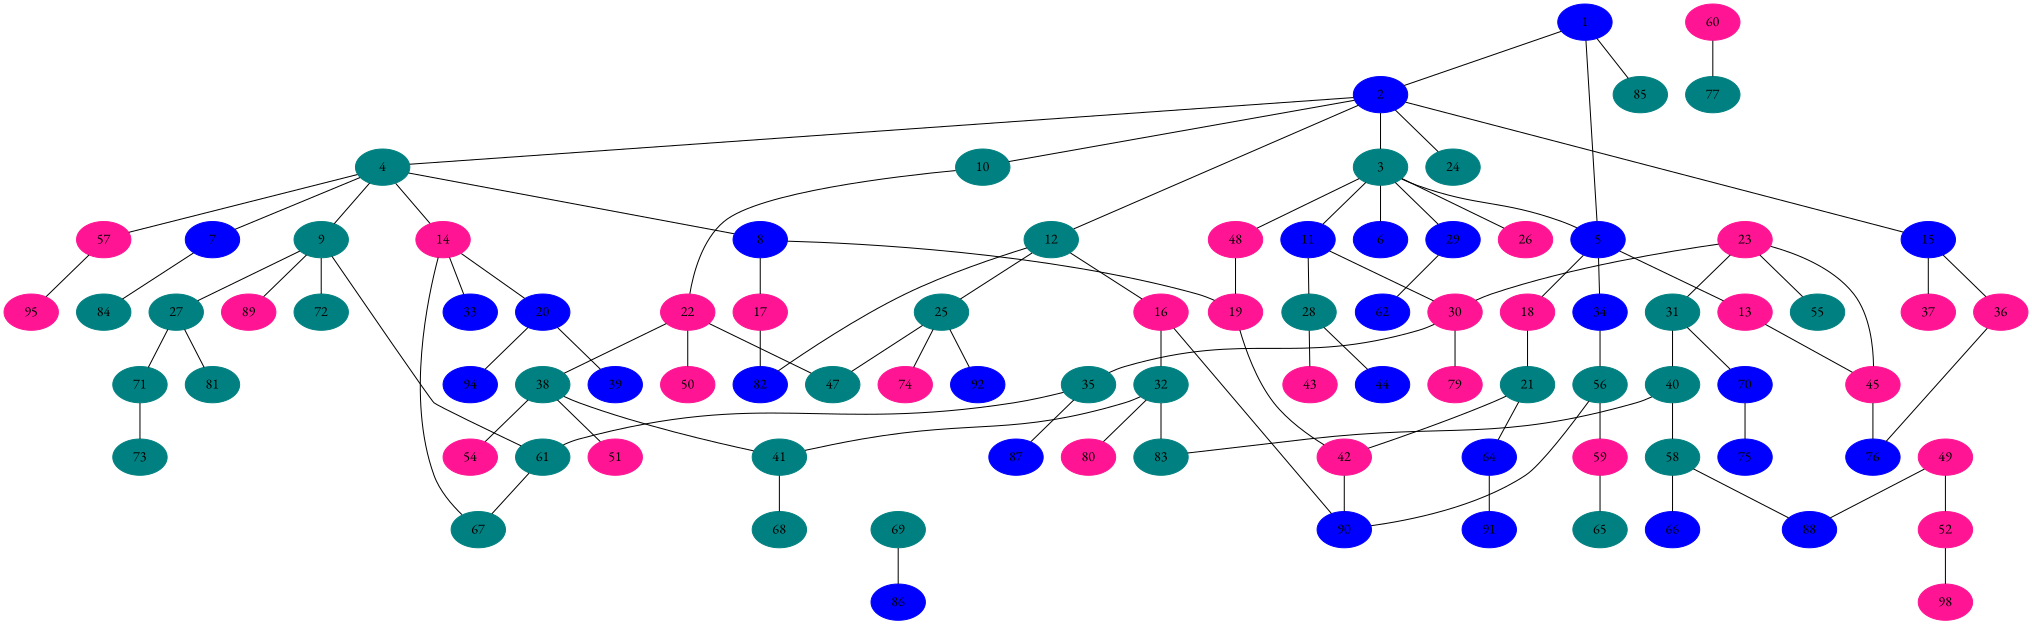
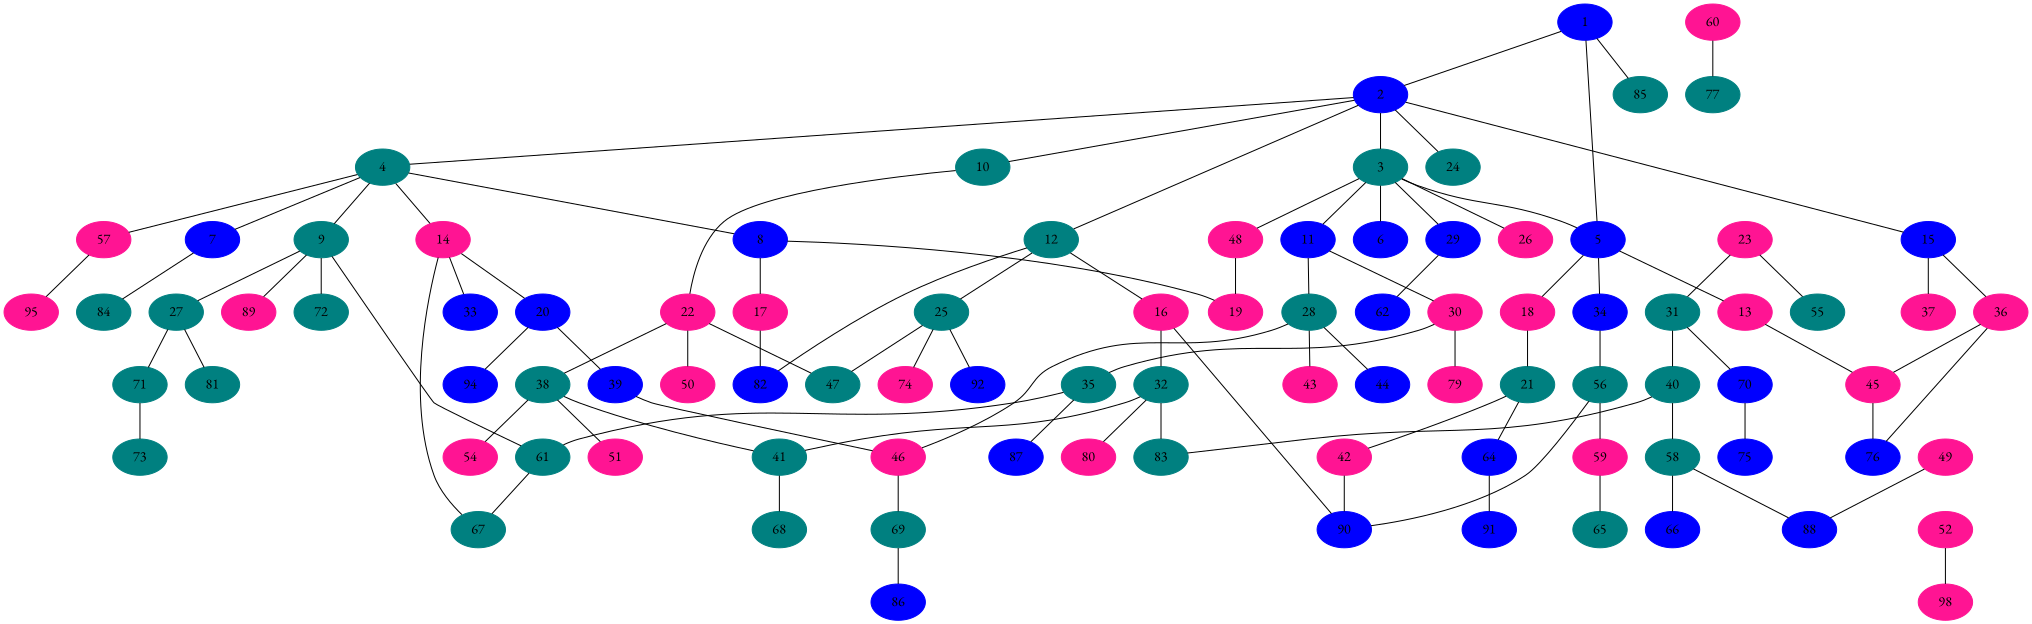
edge "23" -- "30": removed
edge "23" -- "45": now "36" -- "45"
edge "19" -- "42": removed
node "46": added
edge "49" -- "52": removed
